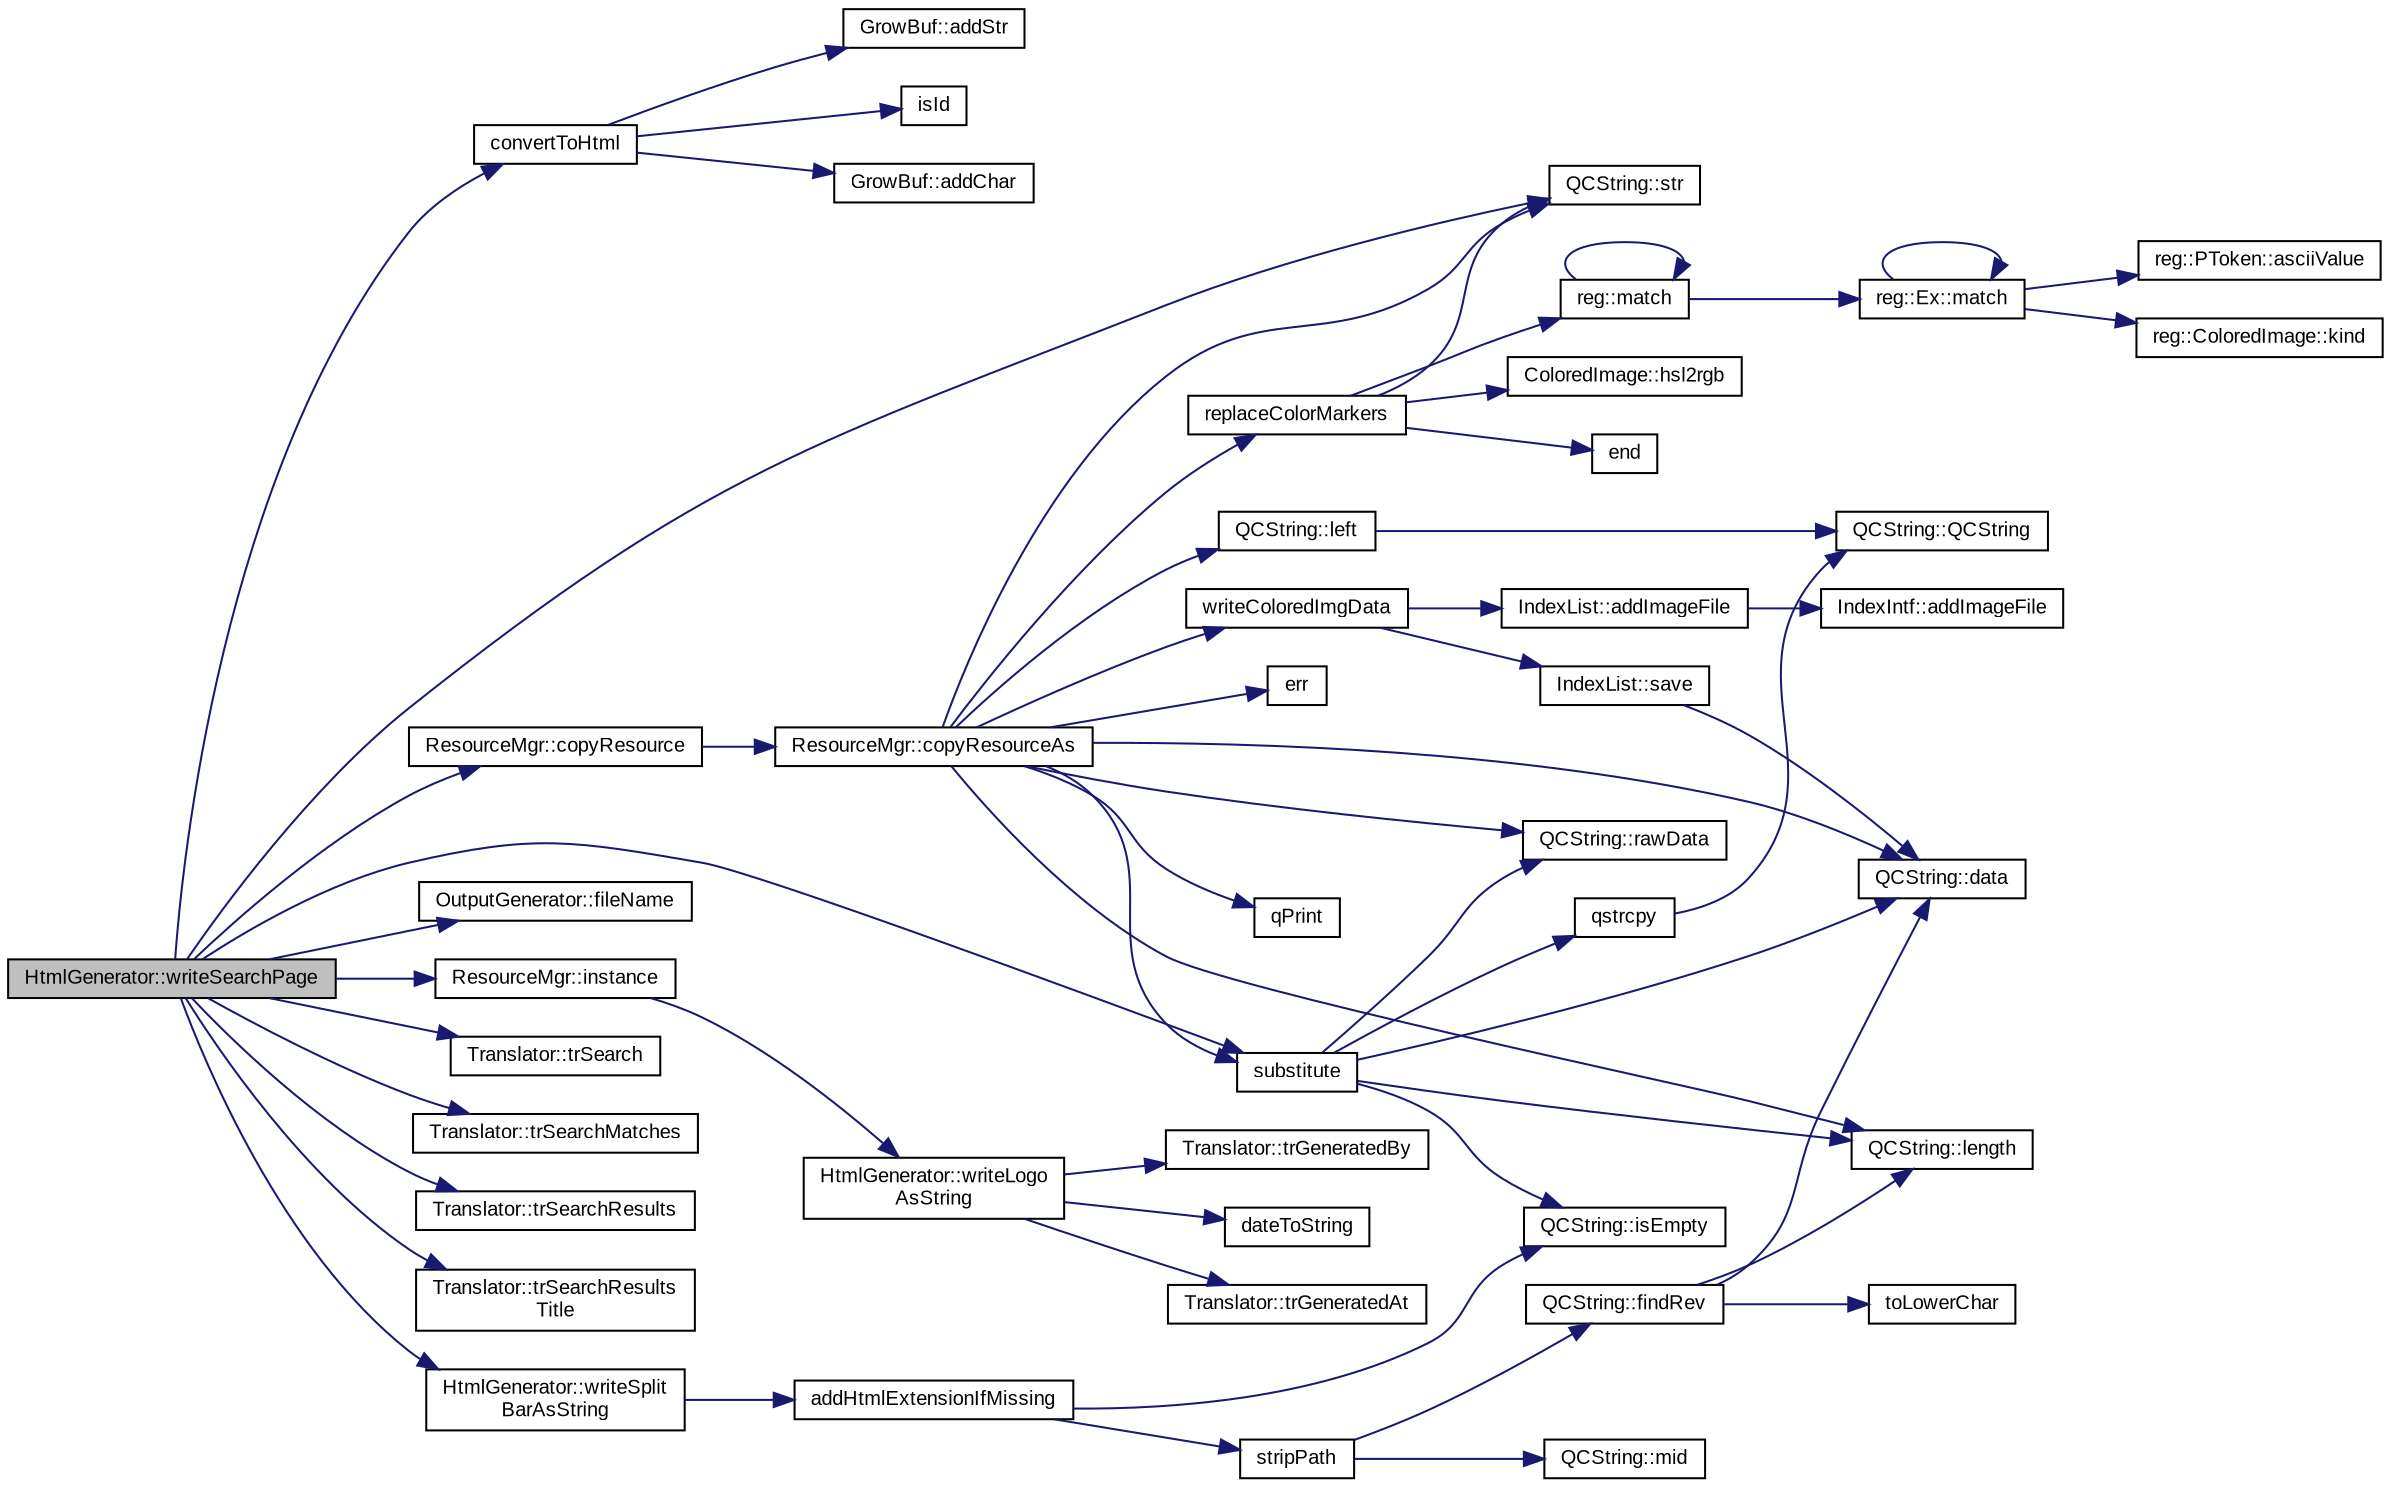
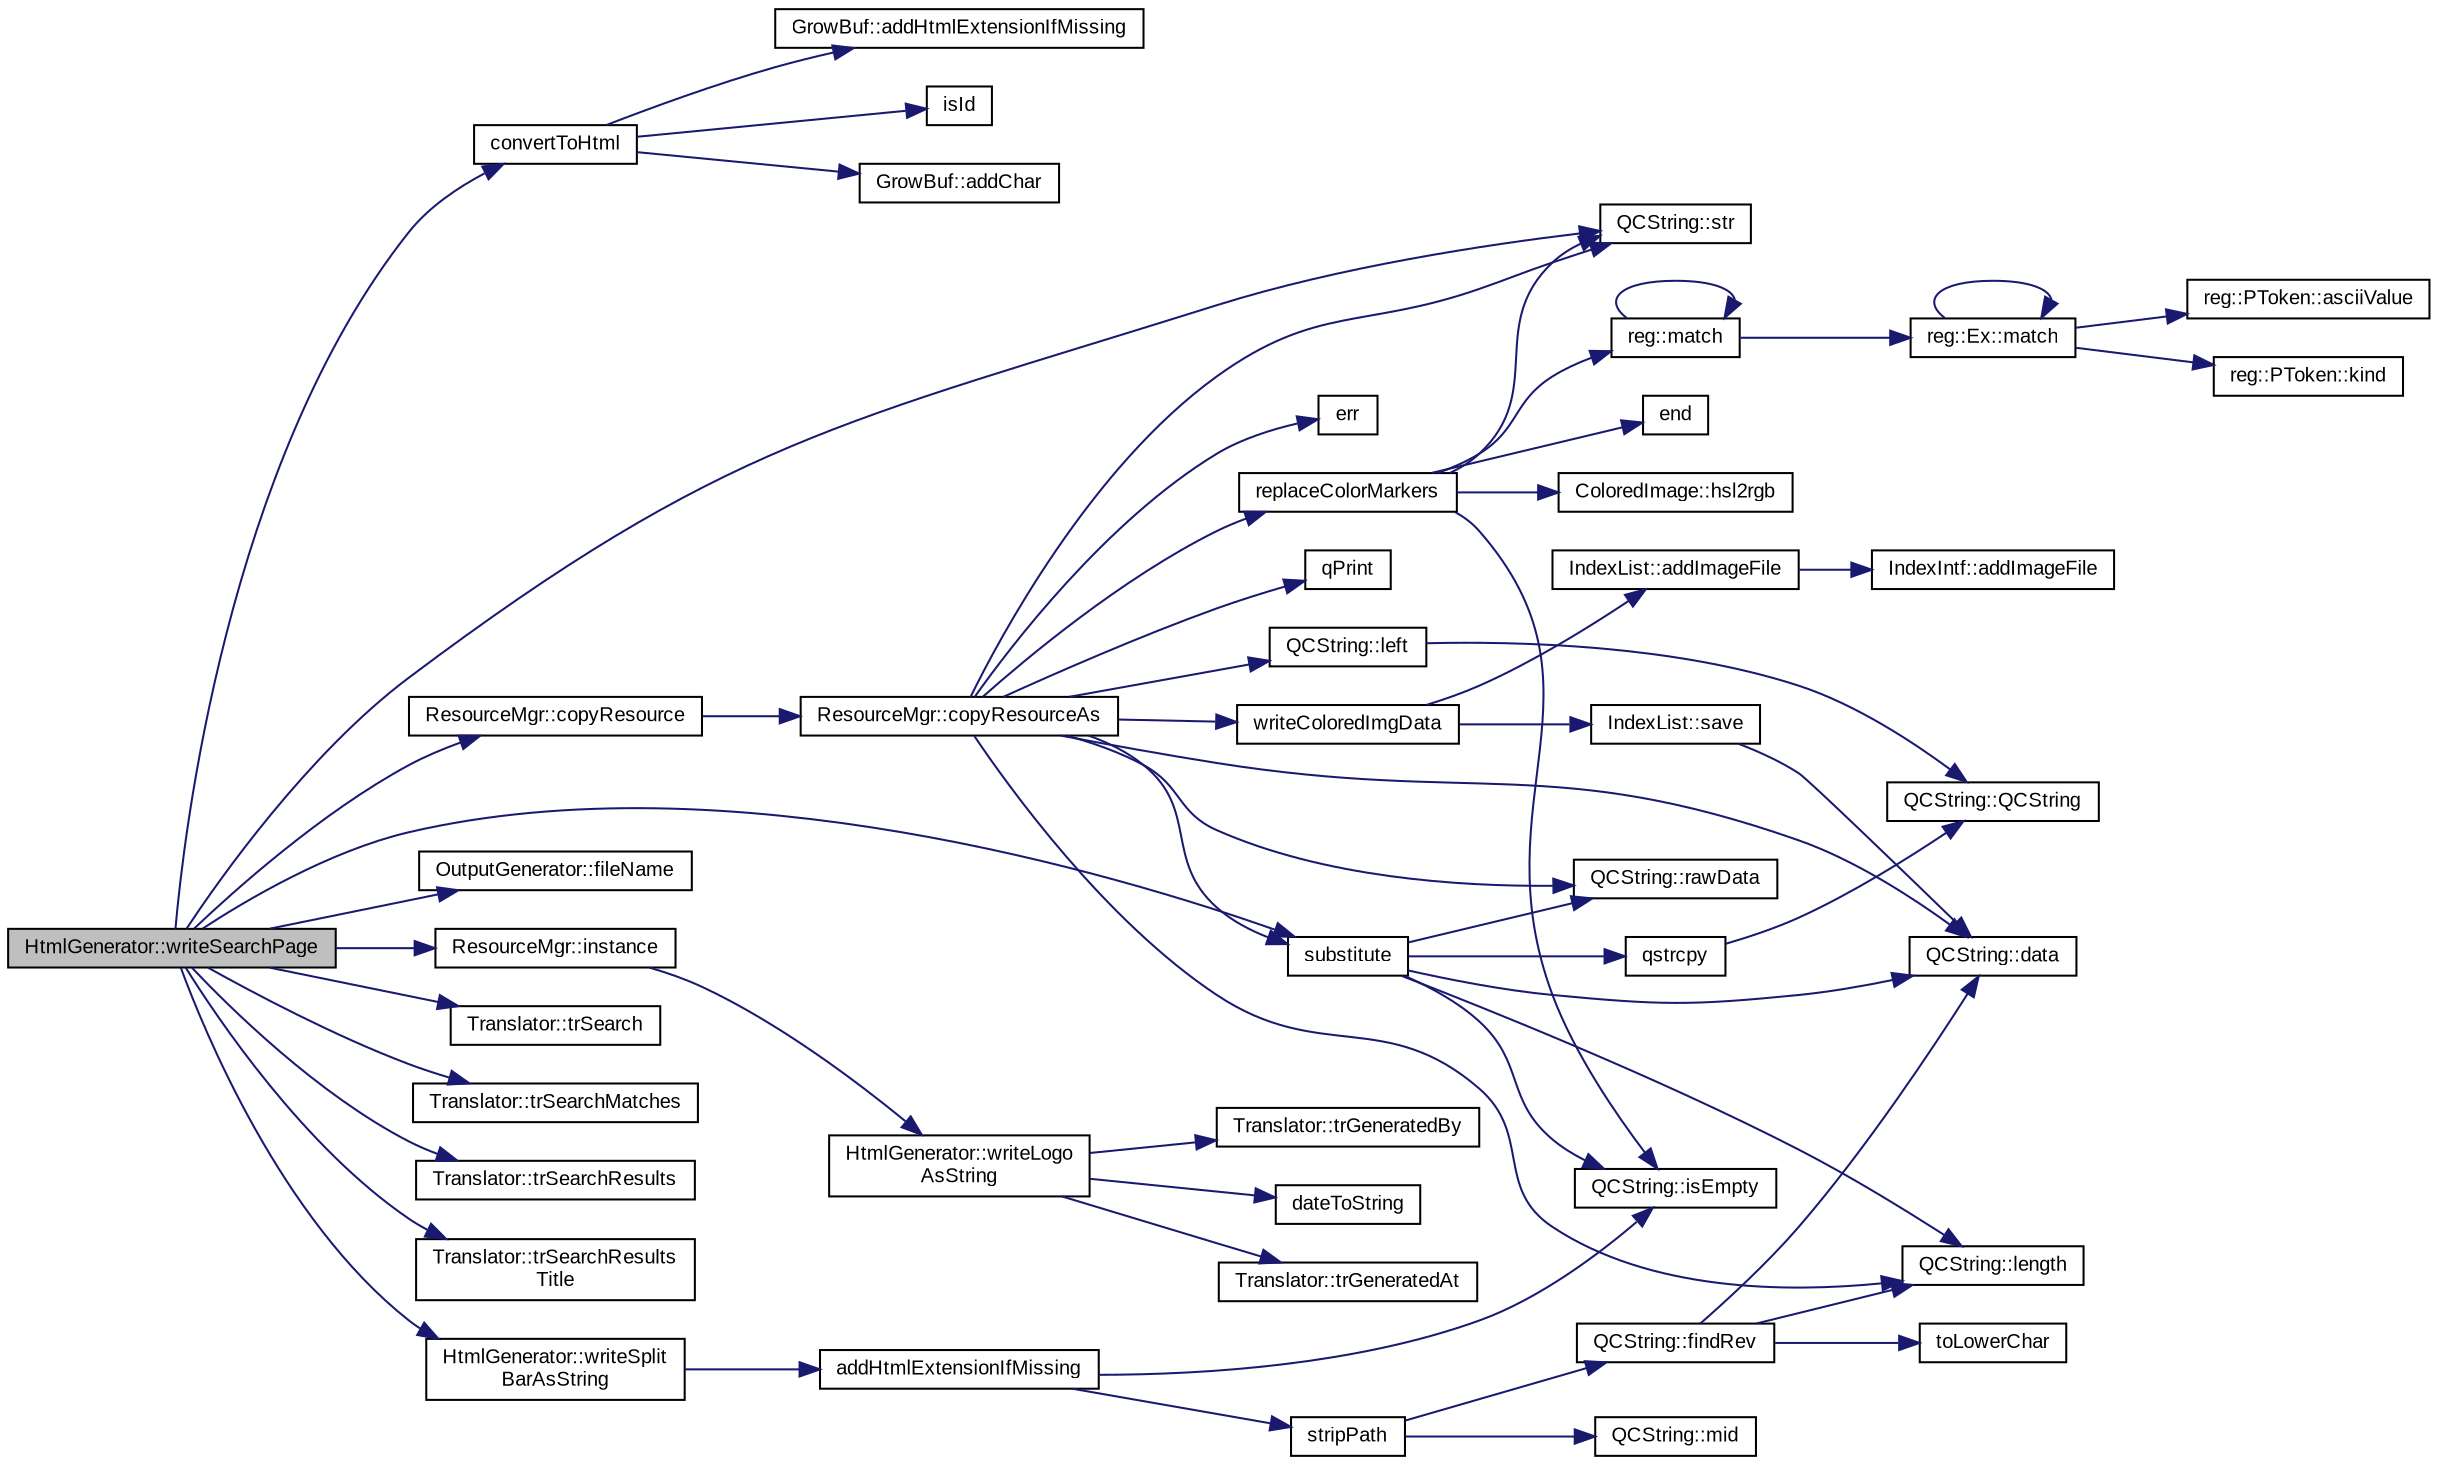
node "GrowBuf::addStr": label "GrowBuf::addStr" -> "GrowBuf::addHtmlExtensionIfMissing"
node "reg::ColoredImage::kind": label "reg::ColoredImage::kind" -> "reg::PToken::kind"
edge "replaceColorMarkers" -> "QCString::isEmpty": added
